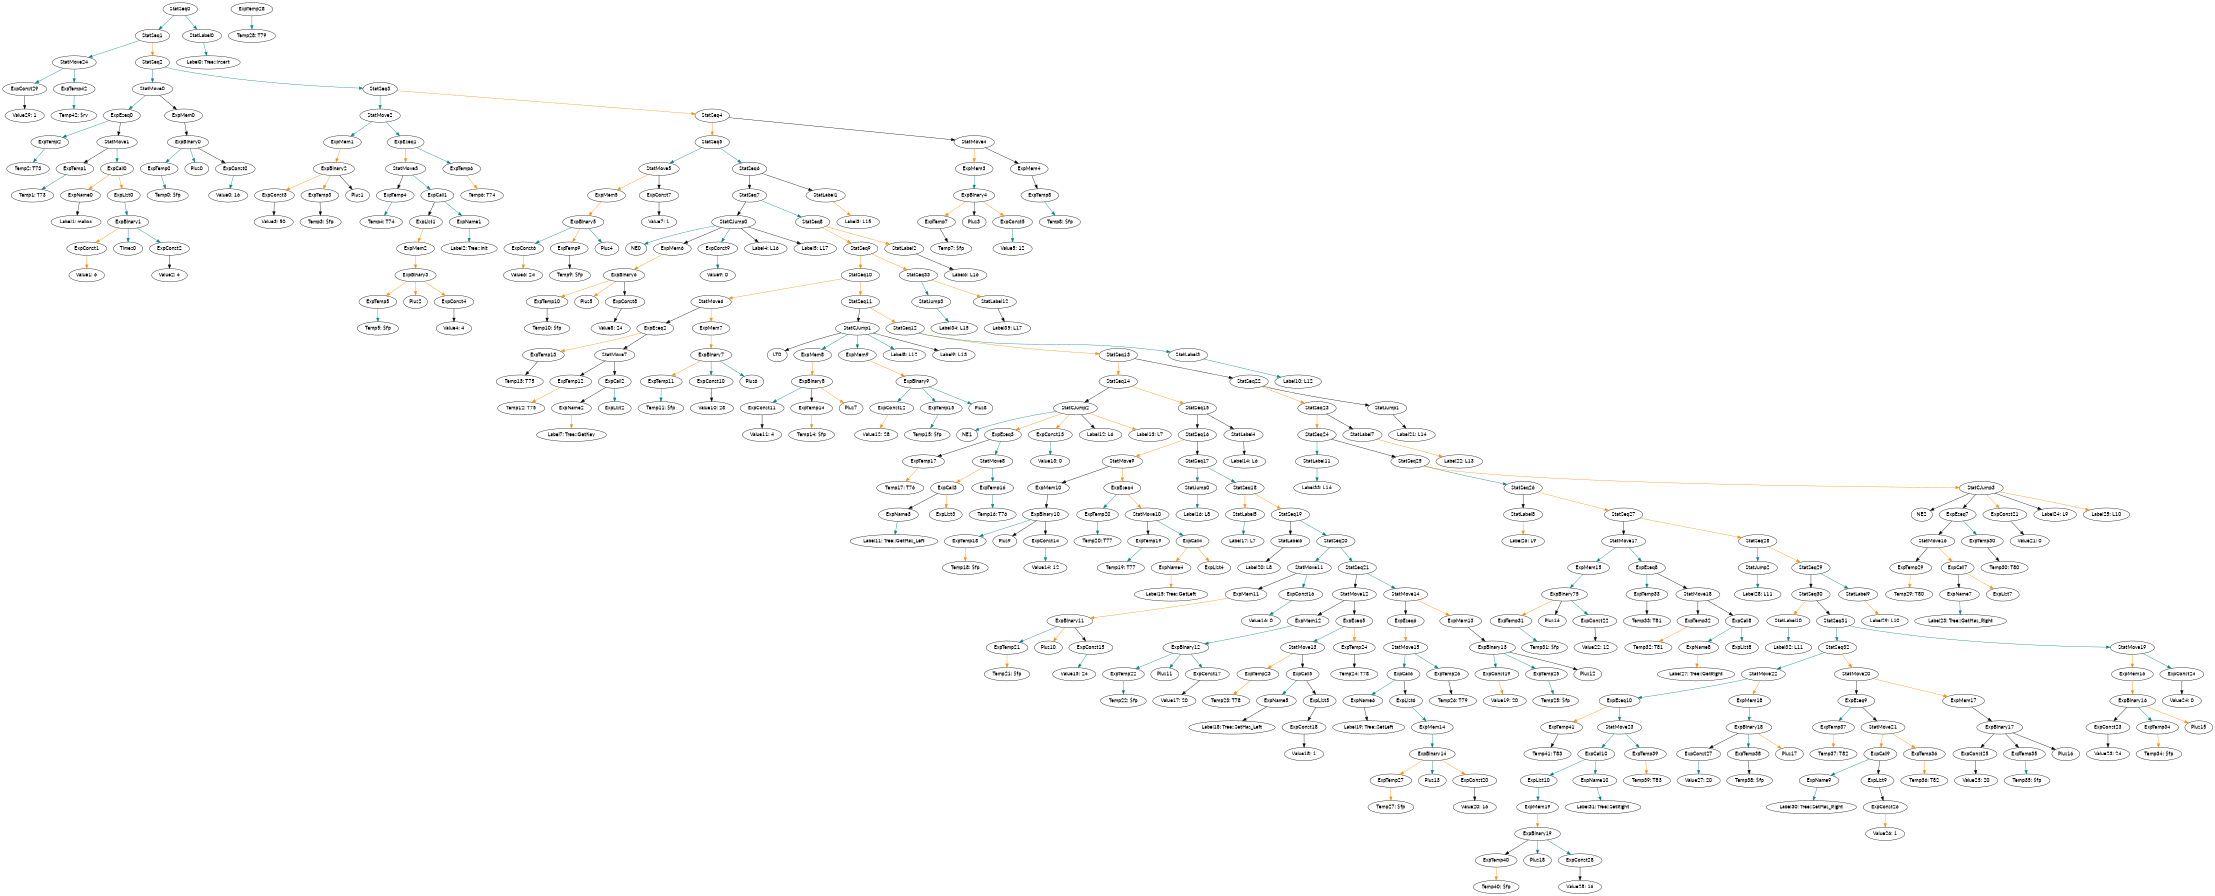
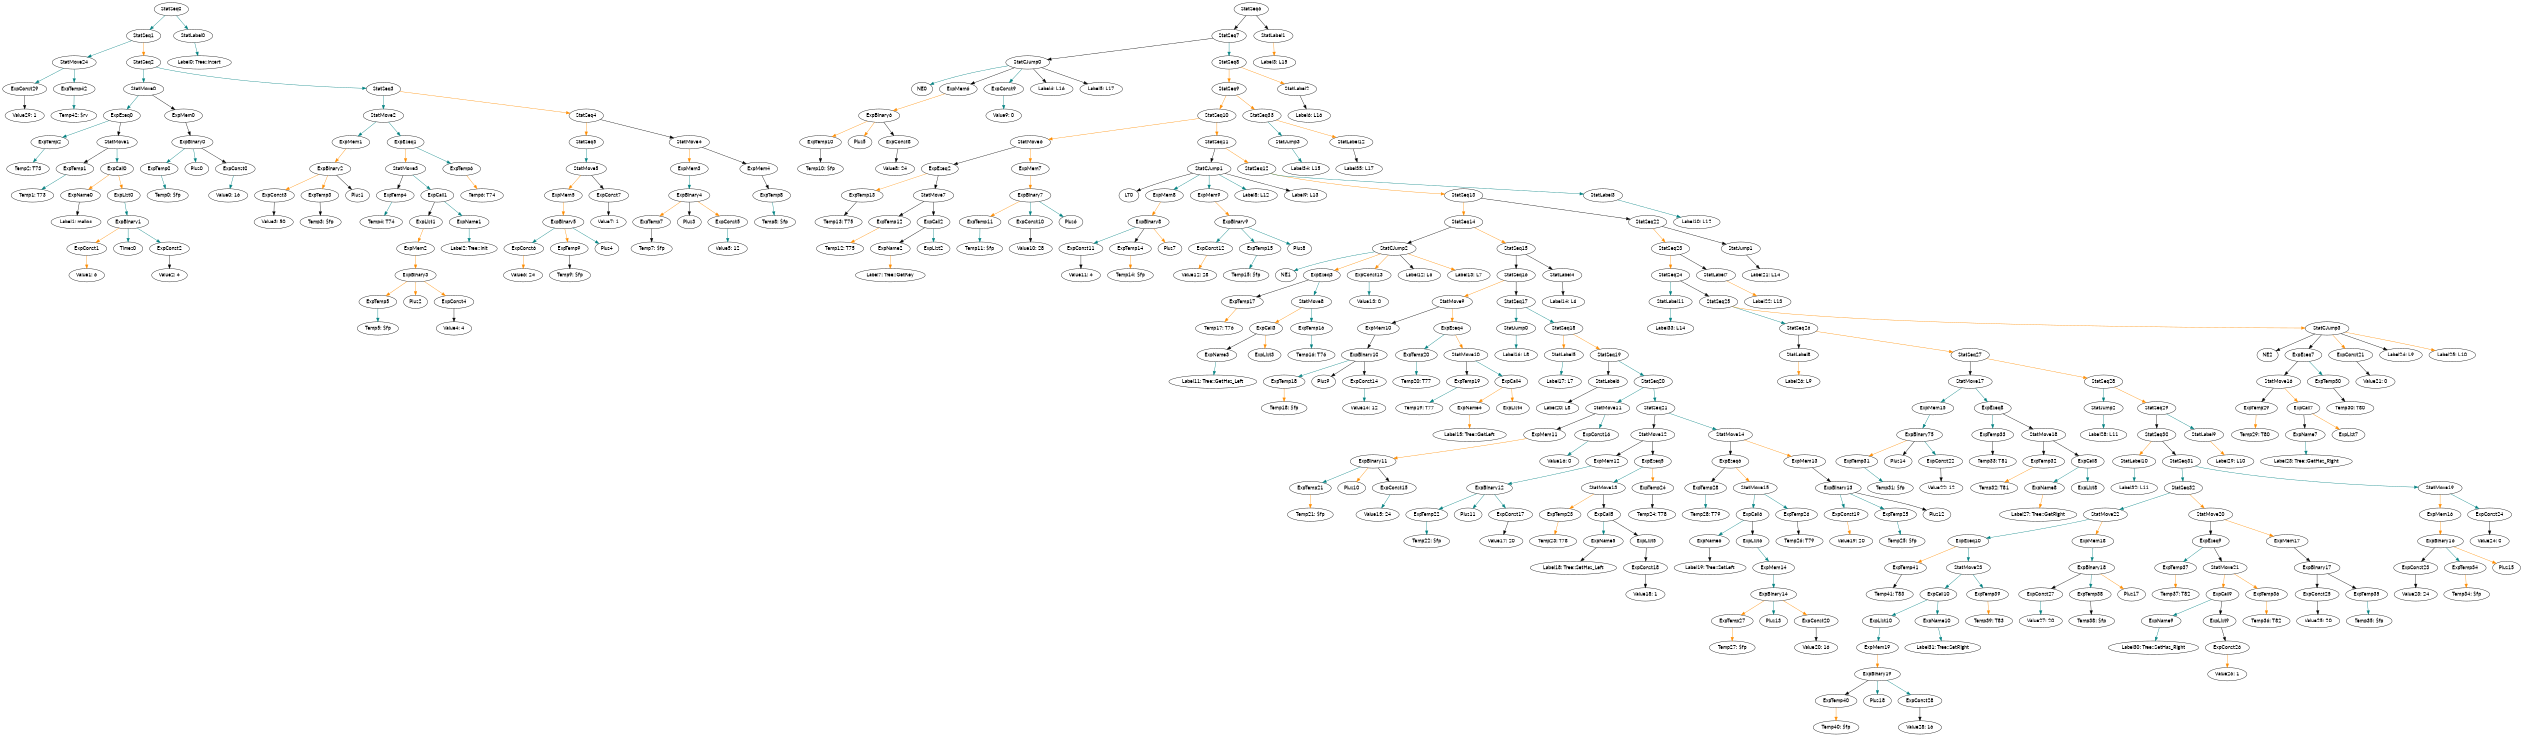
edge "StatSeq5" -> "StatSeq6": removed
edge "ExpEseq6" -> "ExpTemp28": added
node "Plus16": removed
